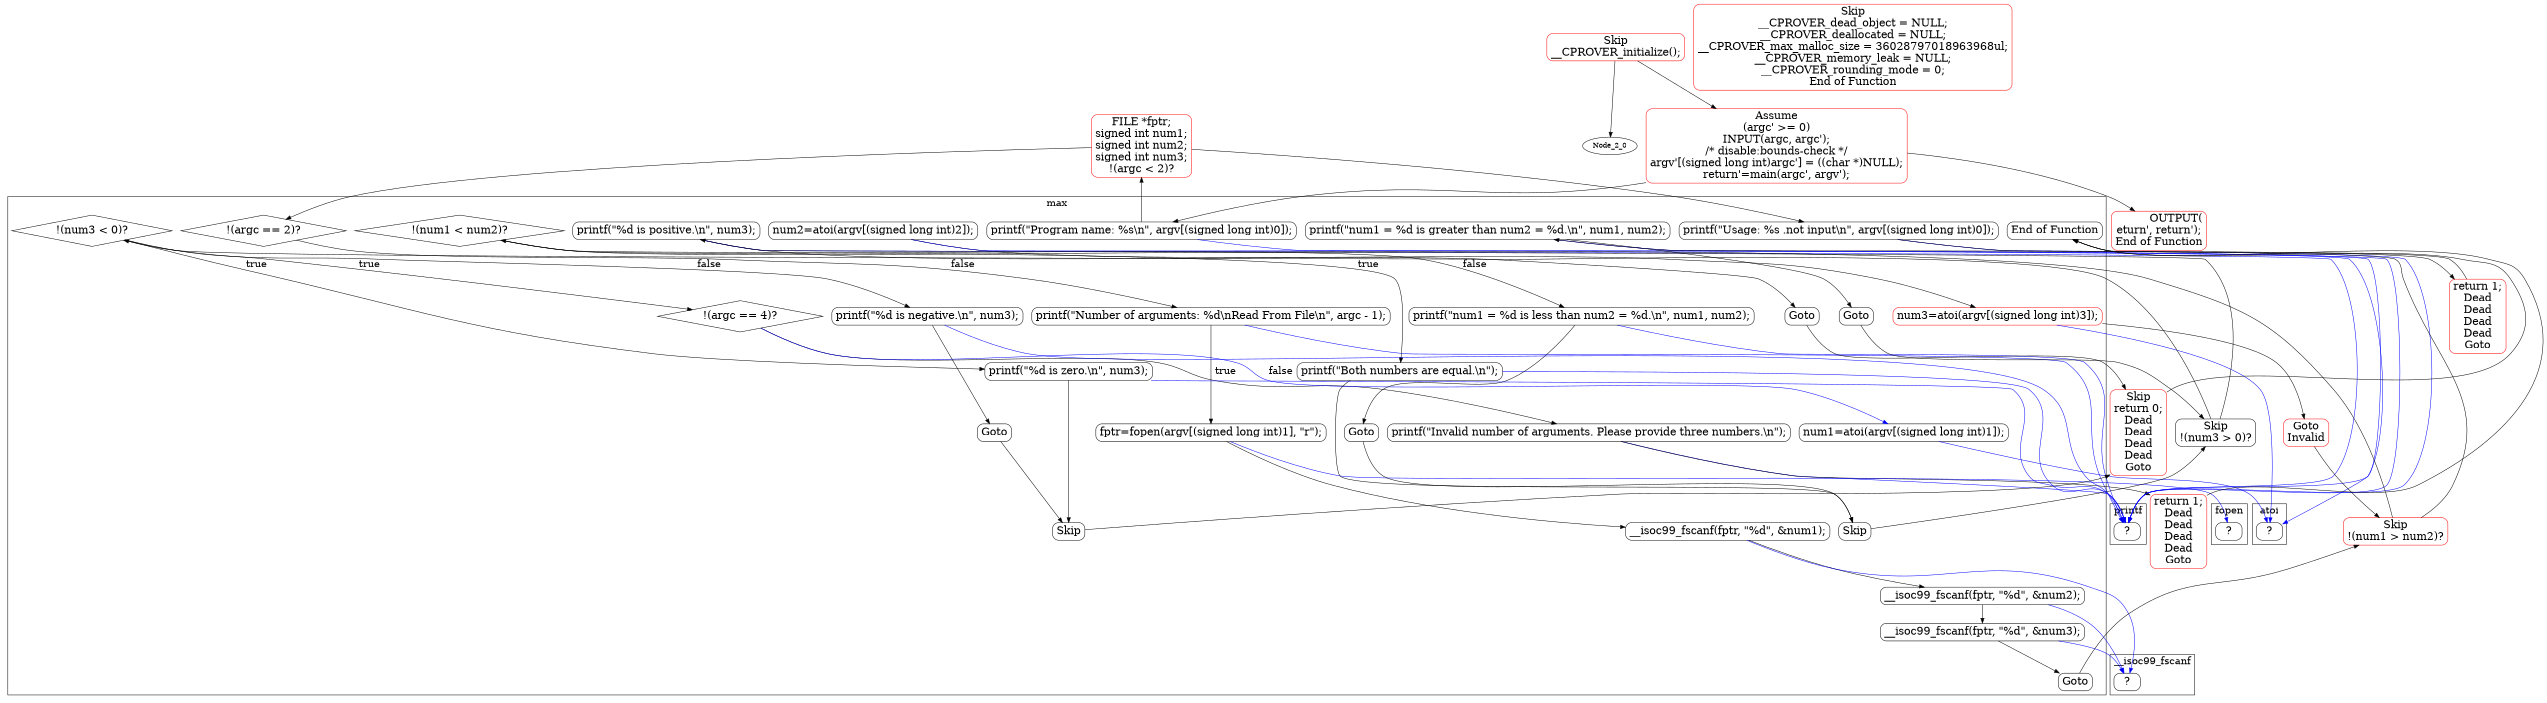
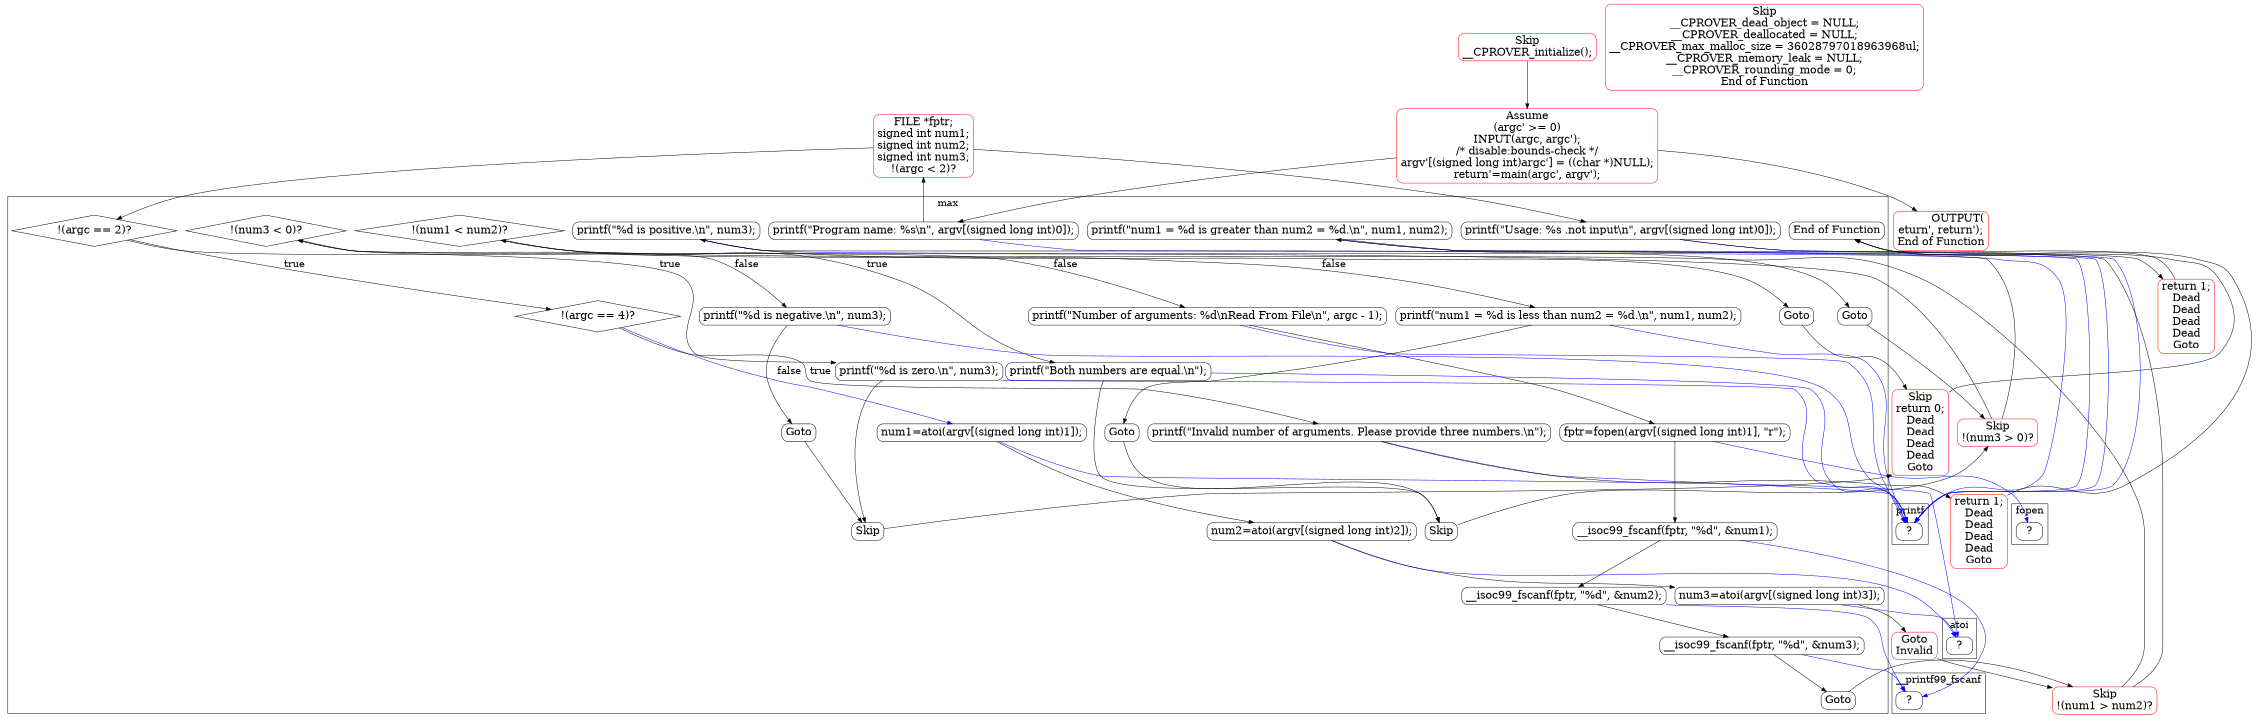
node "Node_2_0": removed
edge "!(num3 < 0)?" -> "!(argc == 4)?": now "!(argc == 2)?" -> "!(argc == 4)?"
node "num3=atoi(argv[(signed long int)3]);": color red -> black
node "Skip !(num3 > 0)?": color black -> red
edge "num1=atoi(argv[(signed long int)1]);" -> "num2=atoi(argv[(signed long int)2]);": added
cluster "__isoc99_fscanf": label "__isoc99_fscanf" -> "__printf99_fscanf"
